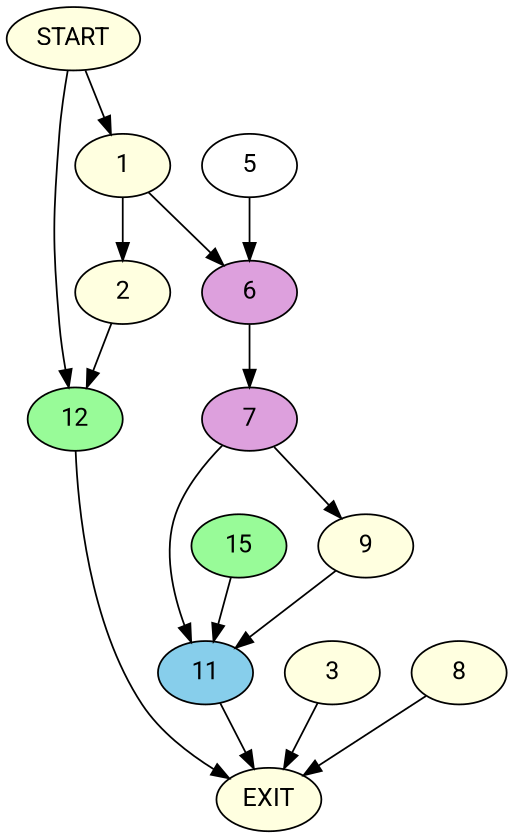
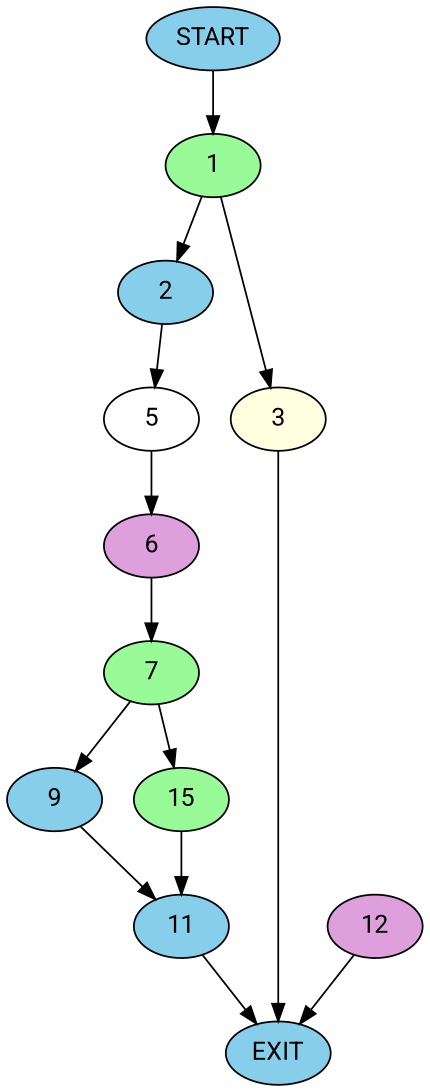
node "START": fillcolor lightyellow -> skyblue
node "1": fillcolor lightyellow -> palegreen
edge "START" -> "12": removed
edge "1" -> "6": now "1" -> "3"
node "2": fillcolor lightyellow -> skyblue
edge "2" -> "12": now "2" -> "5"
node "12": fillcolor palegreen -> plum
node "7": fillcolor plum -> palegreen
edge "7" -> "11": now "7" -> "15"
node "9": fillcolor lightyellow -> skyblue
node "8": removed
node "EXIT": fillcolor lightyellow -> skyblue
